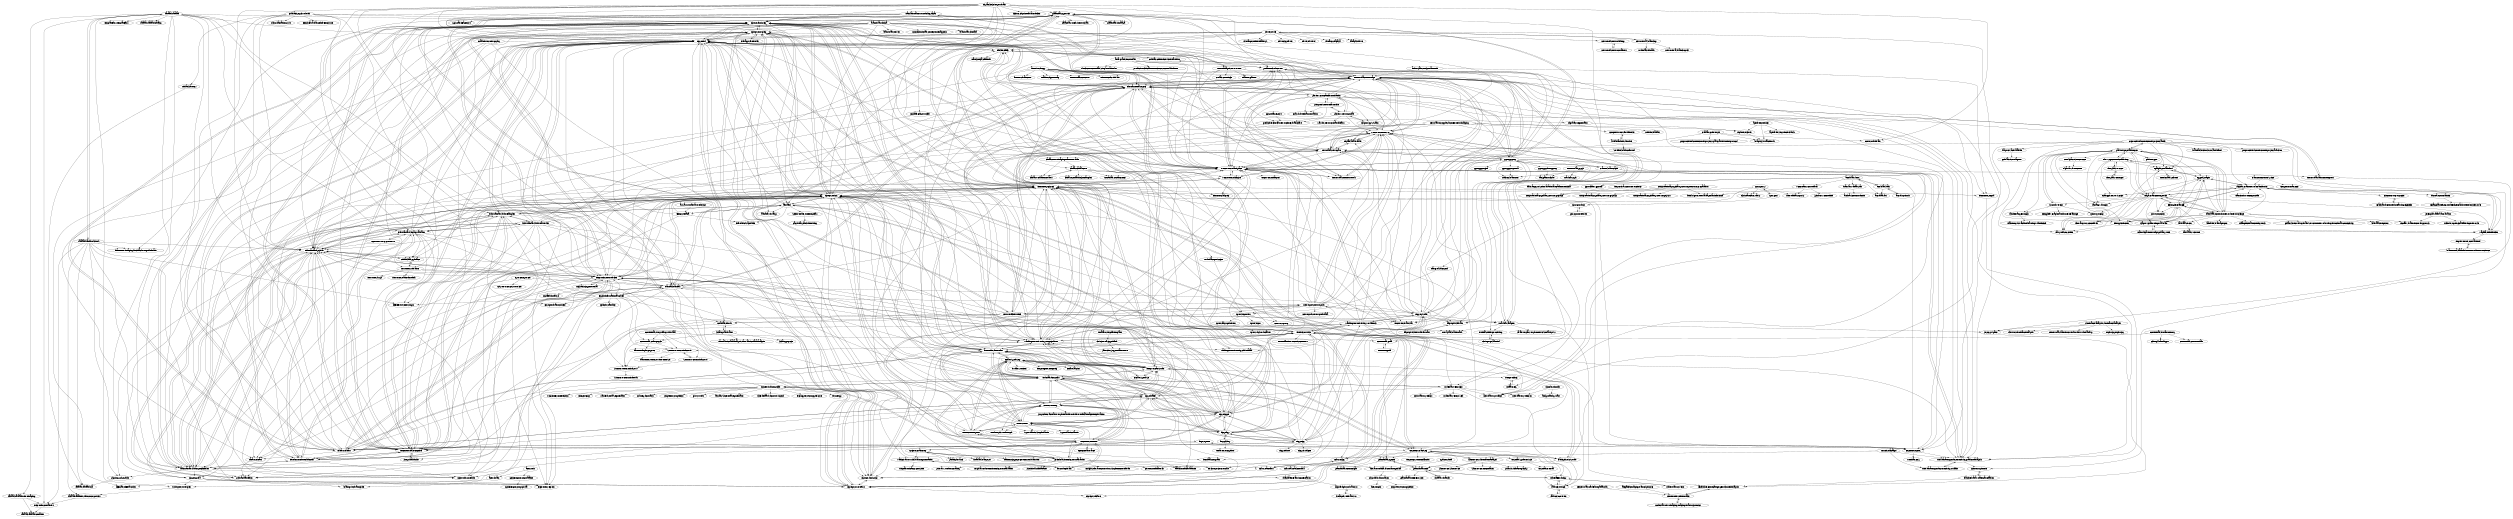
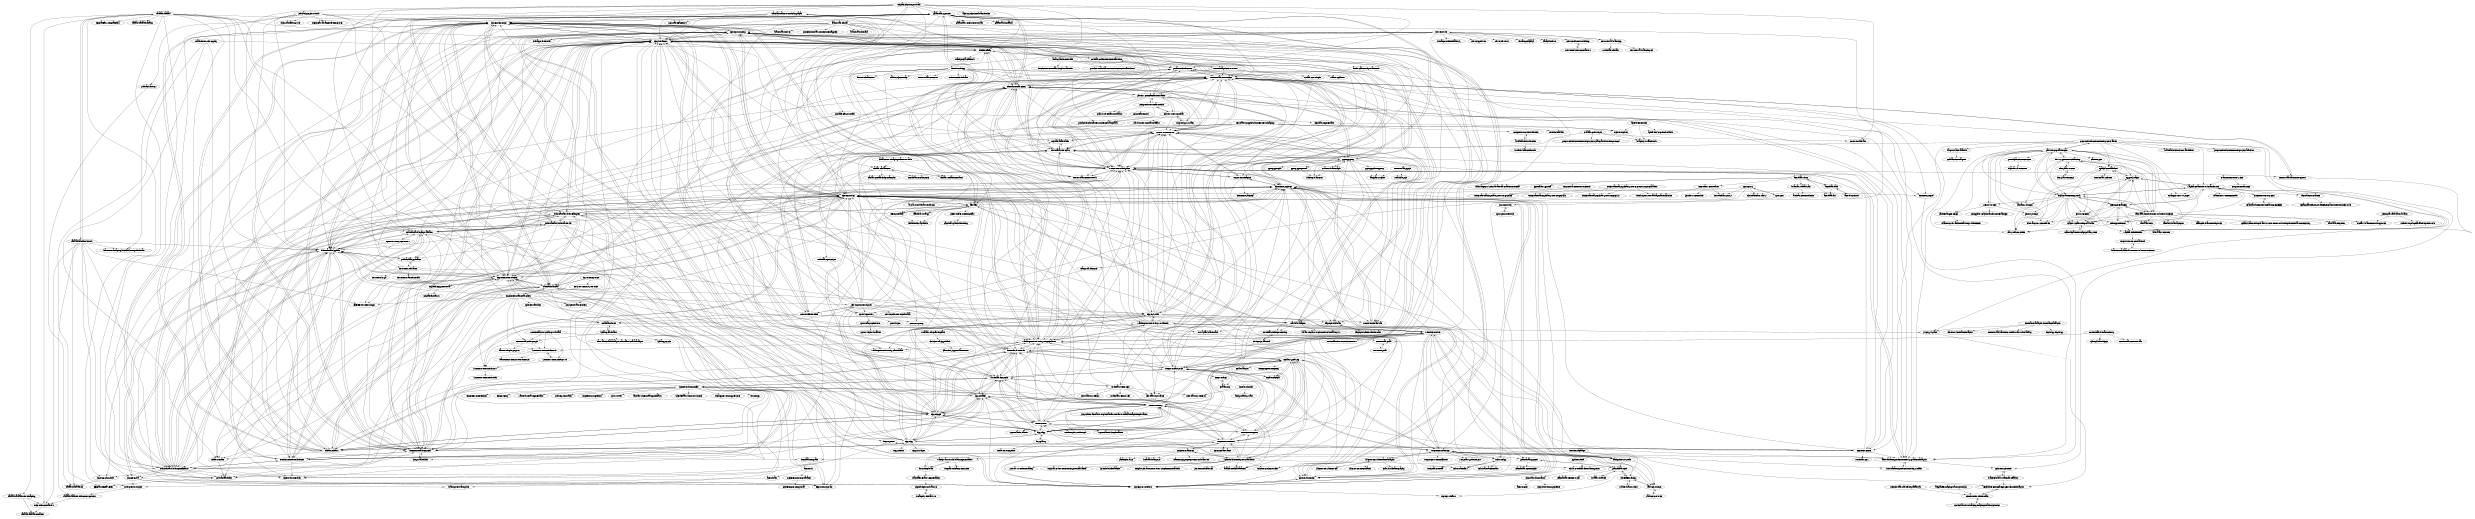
node "nipy/mind": label "nipy/mind" -> "nipy/heudiconv"
node "MICA-MNI/micaopen": removed
node "brudfors/UniRes": removed
node "BBillot/SynthSR": label "BBillot/SynthSR" -> "BBillot/Papaya"
